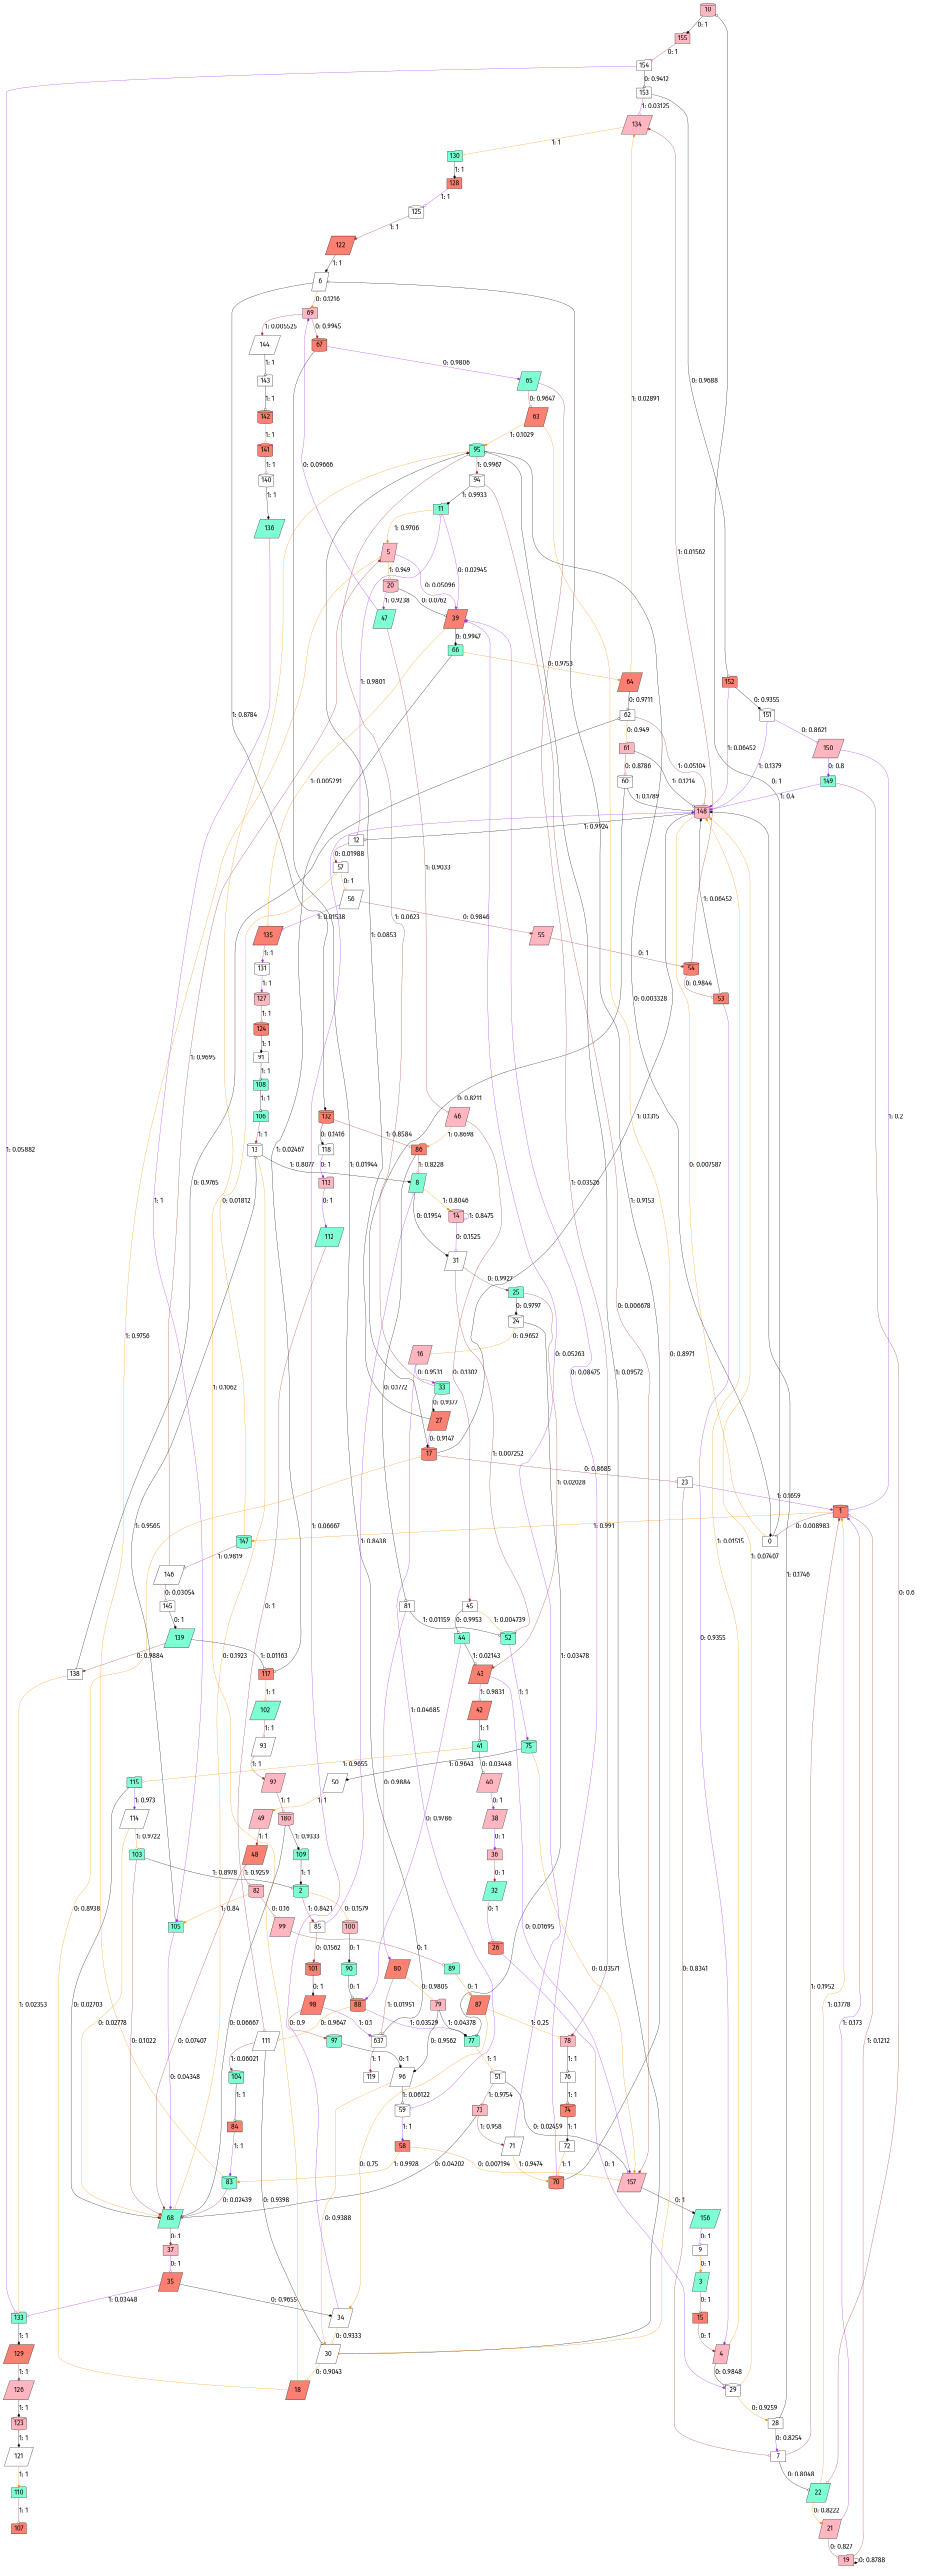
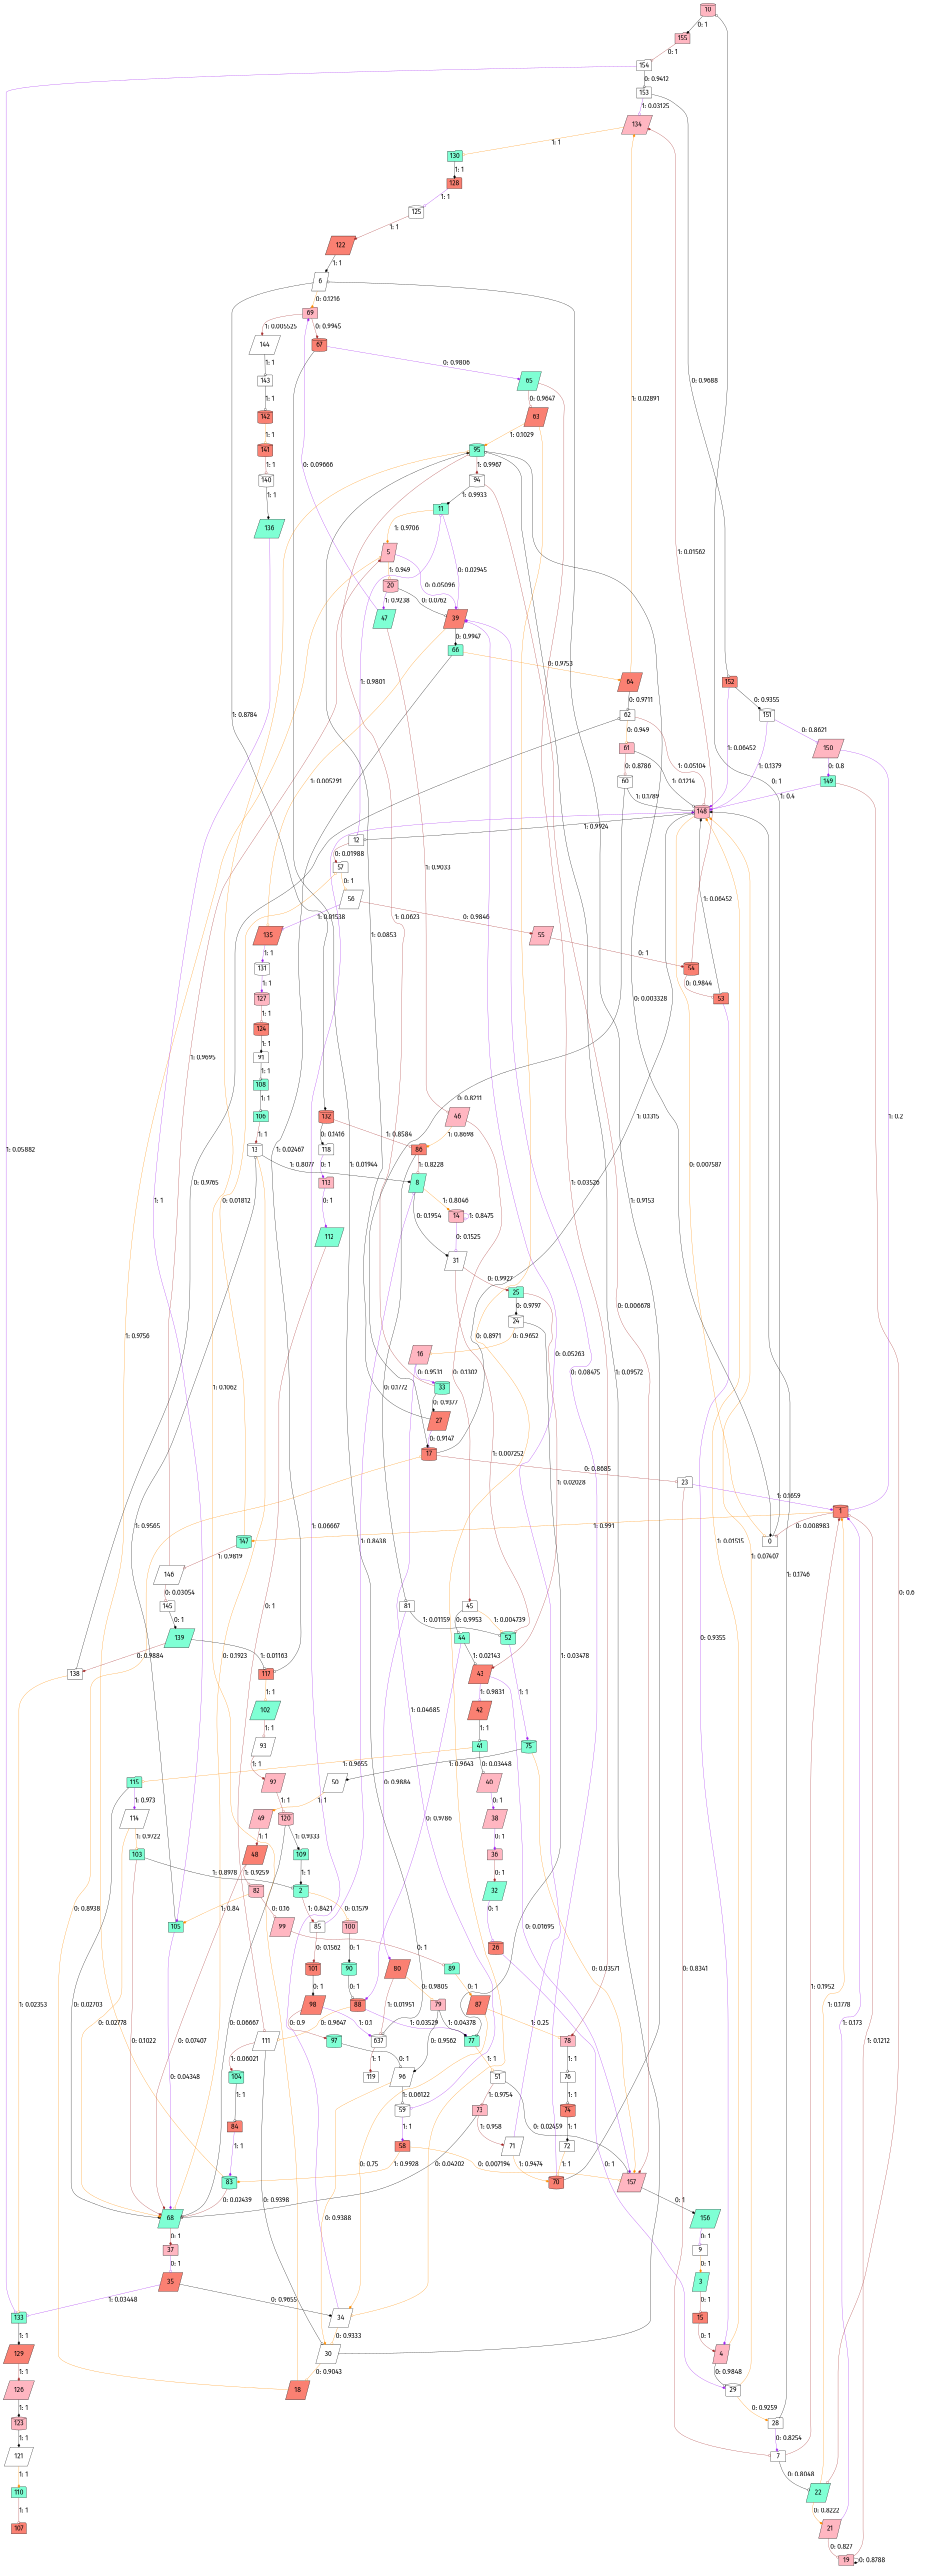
edge "63" -> "30": now "63" -> "34"
node "180": label "180" -> "120"
edge "97" -> "96": arrowhead diamond -> odot
